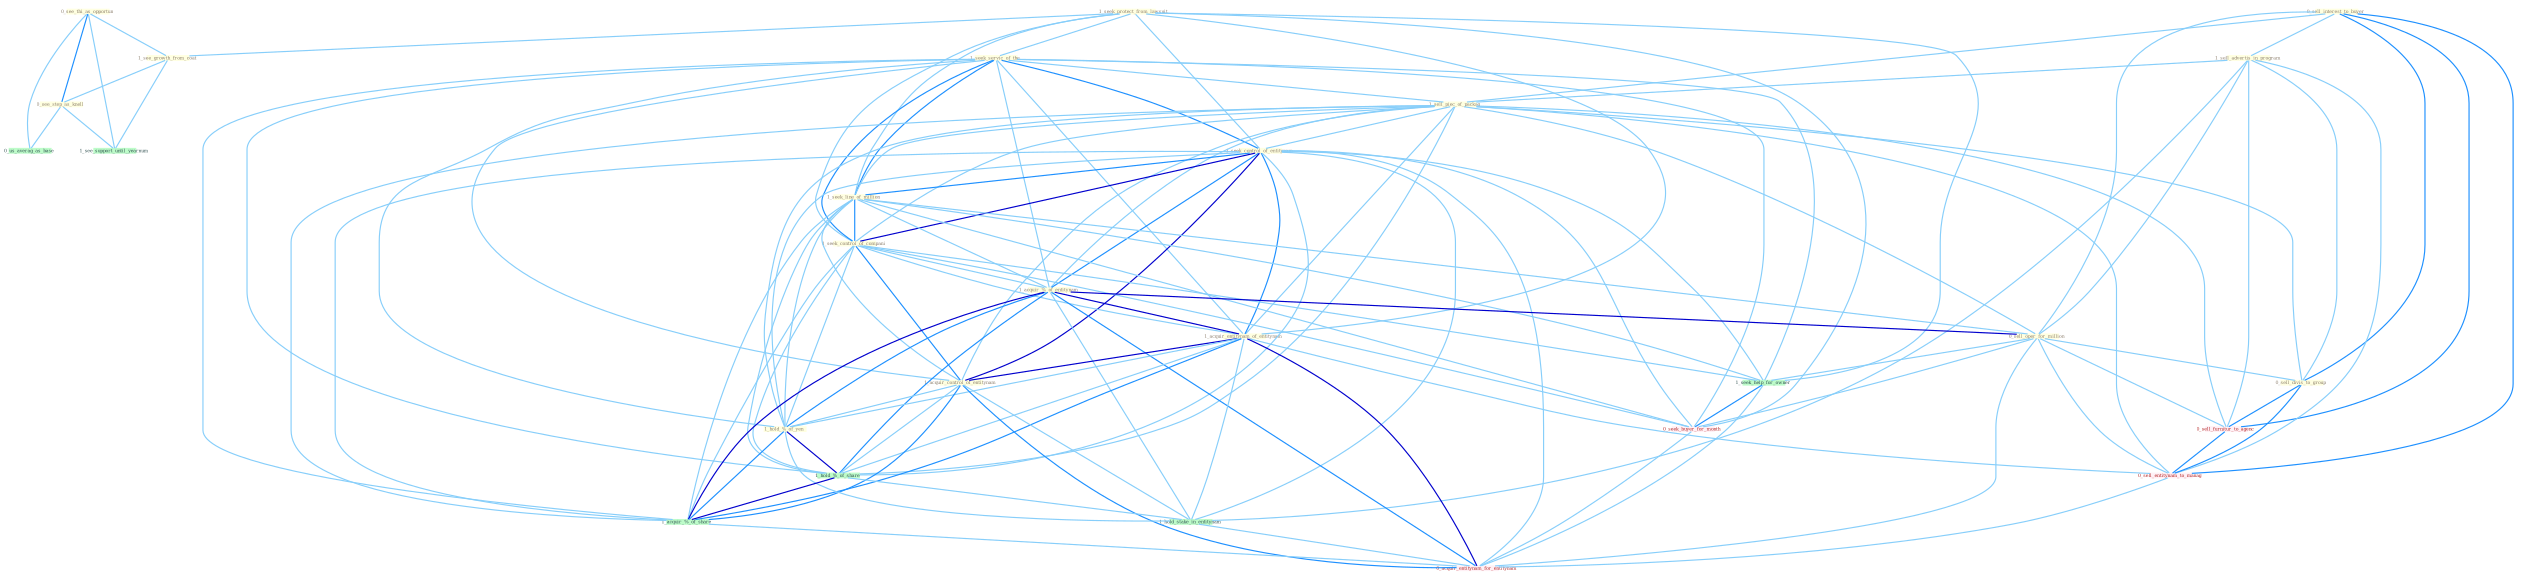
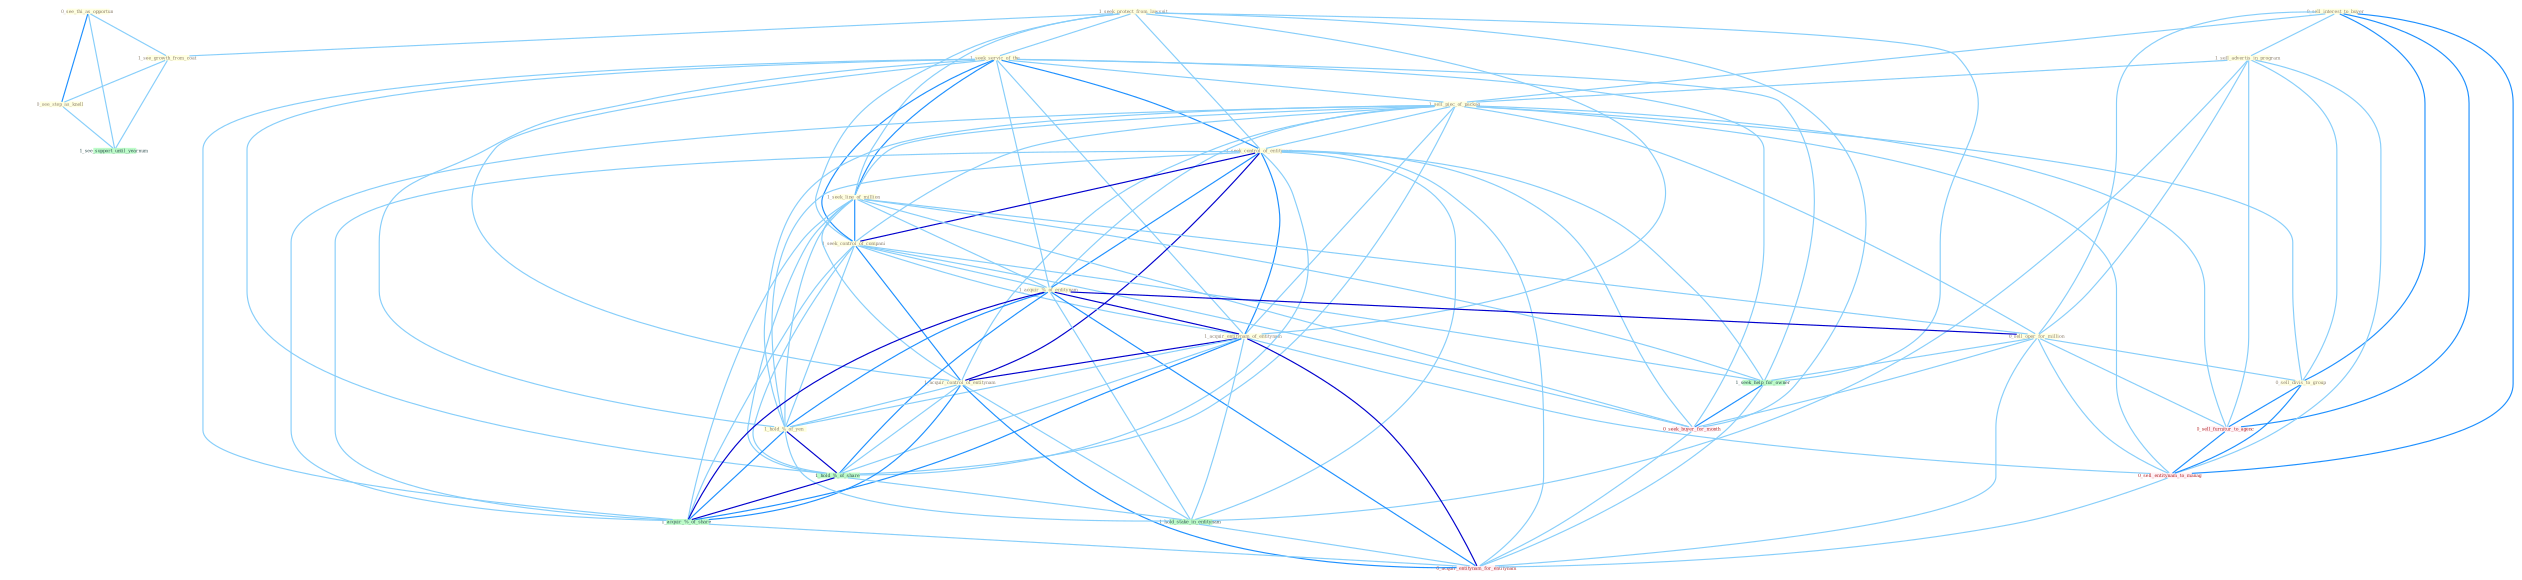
node "0_us_averag_as_base": removed
edge "1_seek_control_of_entitynam" -- "1_seek_line_of_million": removed
